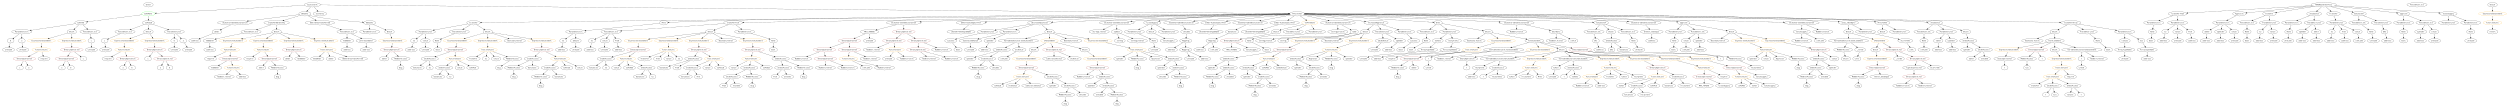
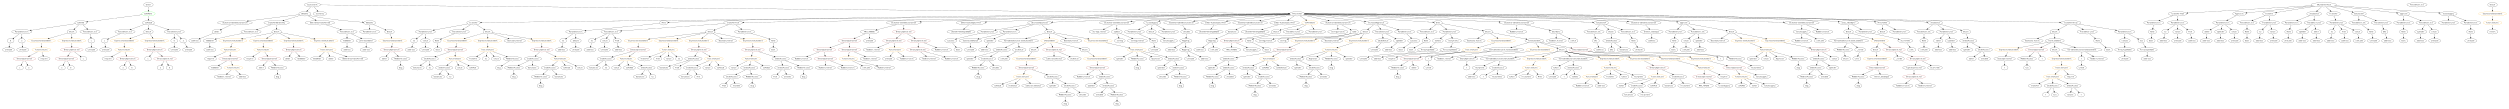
node "TOKENS20Interface": label "TOKENS20Interface" -> "ERC20Interface"
edge "SourceUnit" -> "SafeMath": now "Enter" -> "SafeMath"
